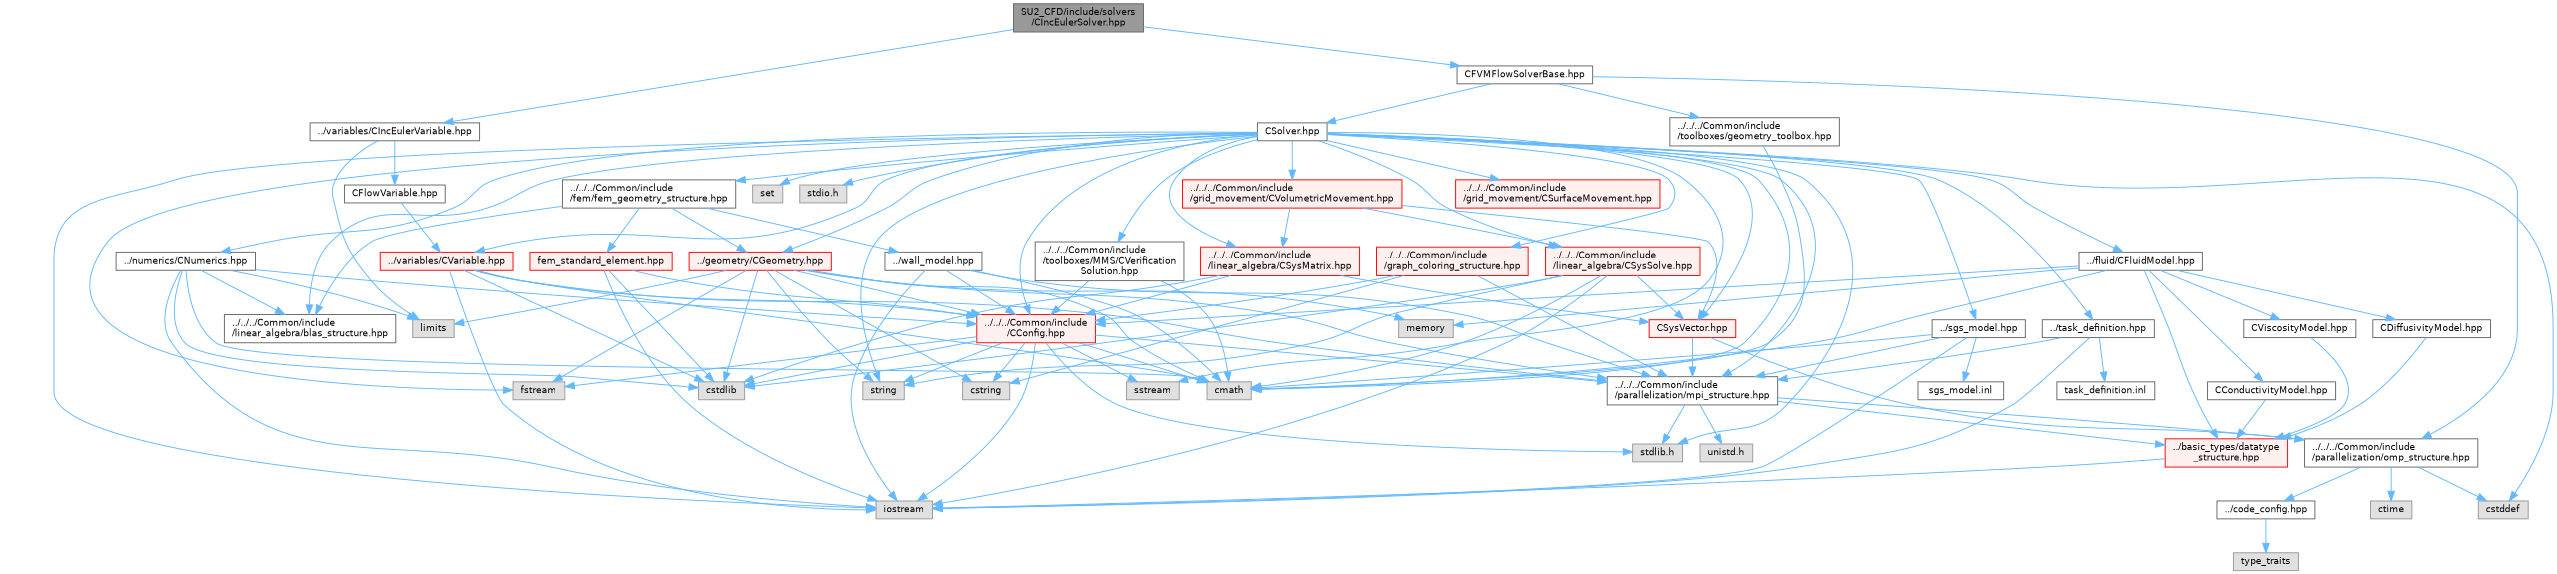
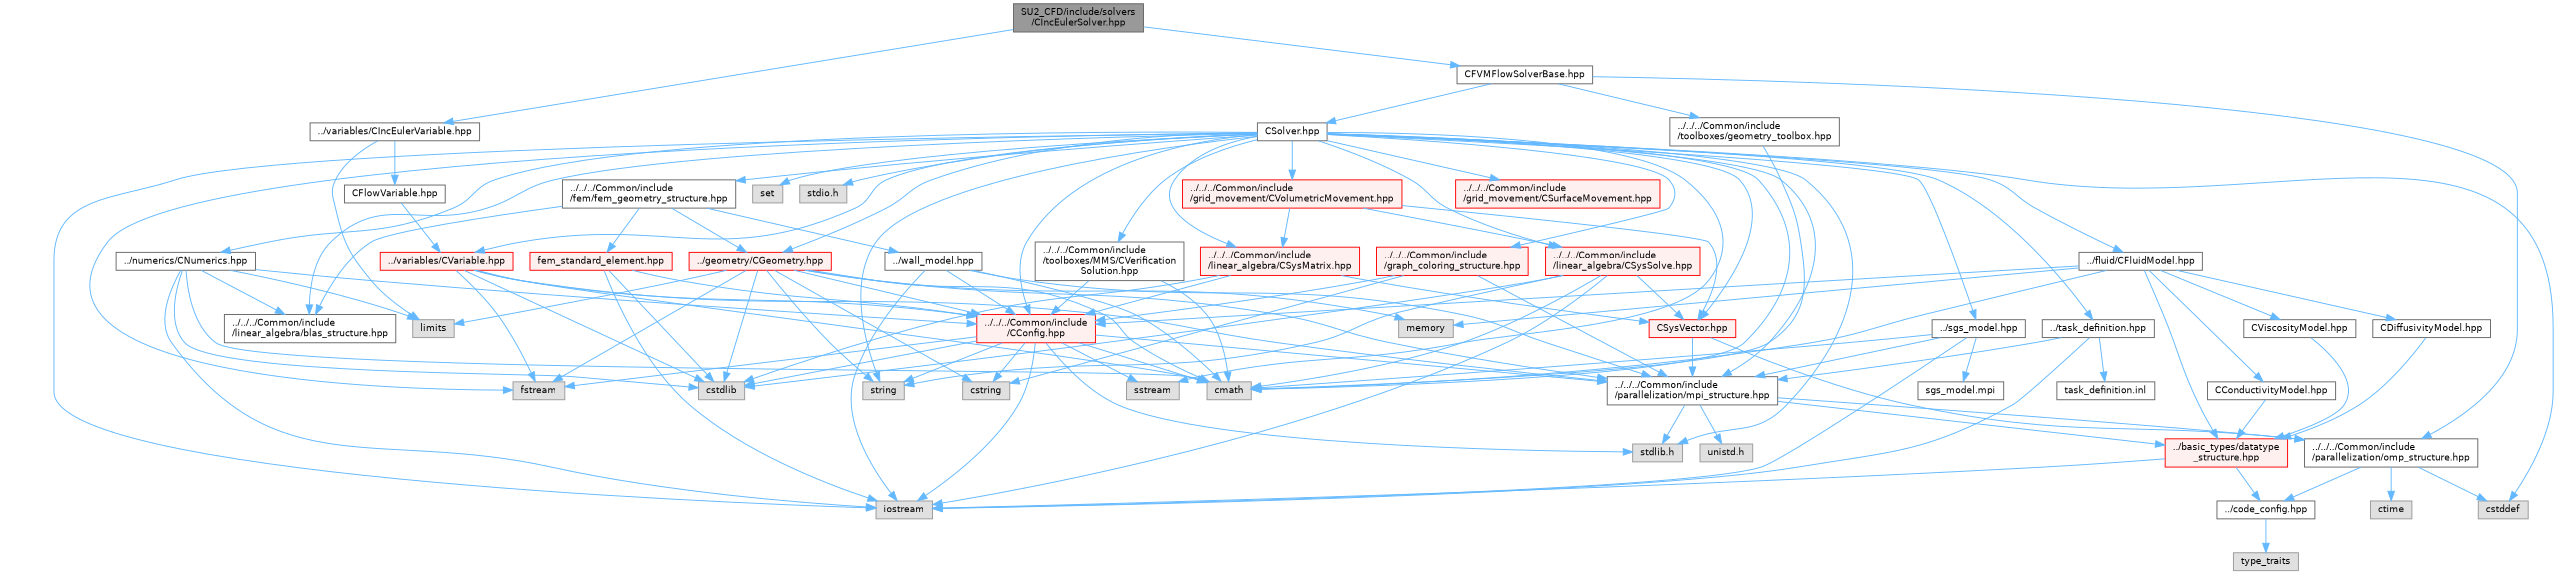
node "sgs_model.inl": label "sgs_model.inl" -> "sgs_model.mpi"
edge "../variables/CVariable.hpp" -> "iostream": now "../variables/CVariable.hpp" -> "fstream"
edge "../basic_types/datatype _structure.hpp" -> "../code_config.hpp": added
